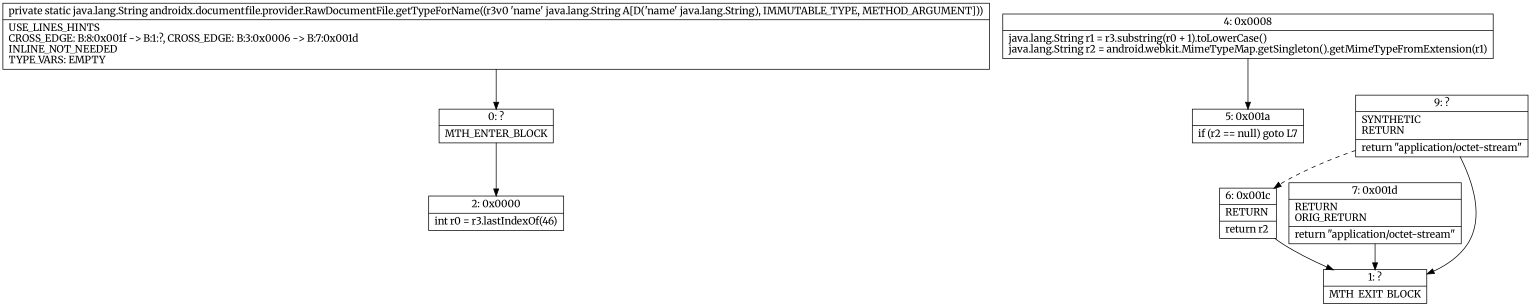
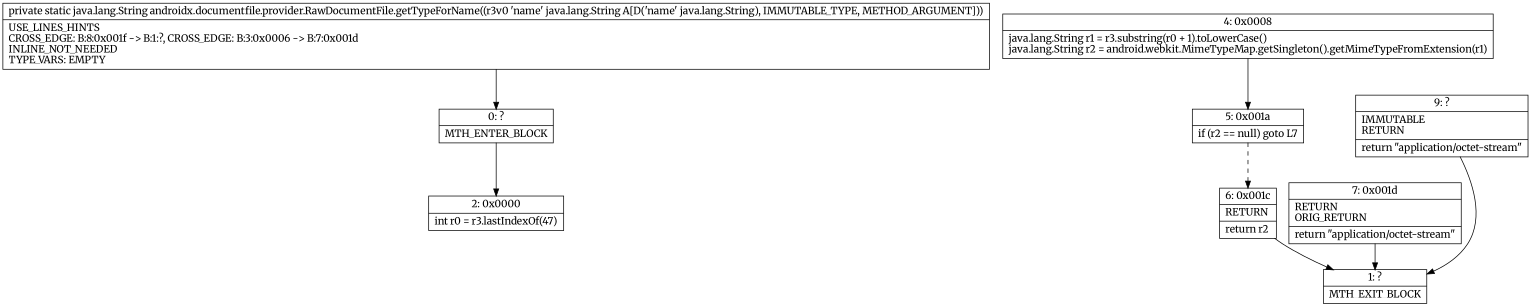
node "9: ?": text "SYNTHETIC" -> "IMMUTABLE"
edge "9: ?" -> "6: 0x001c": now "5: 0x001a" -> "6: 0x001c"
node "2: 0x0000": text "int r0 = r3.lastIndexOf(46)" -> "int r0 = r3.lastIndexOf(47)"
